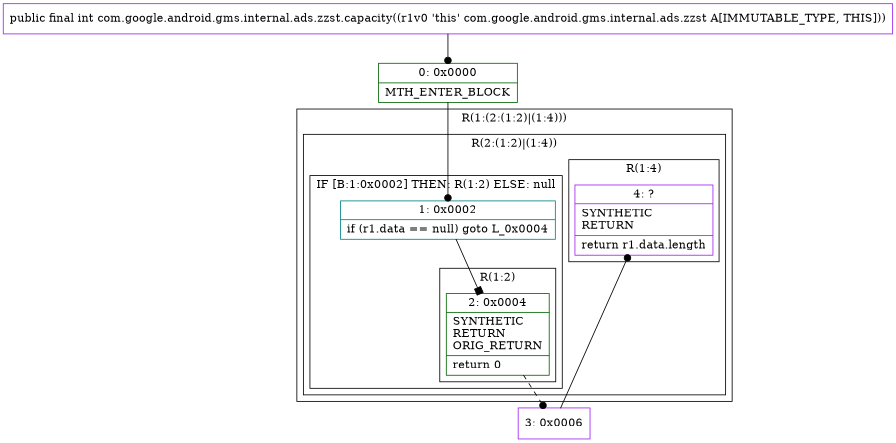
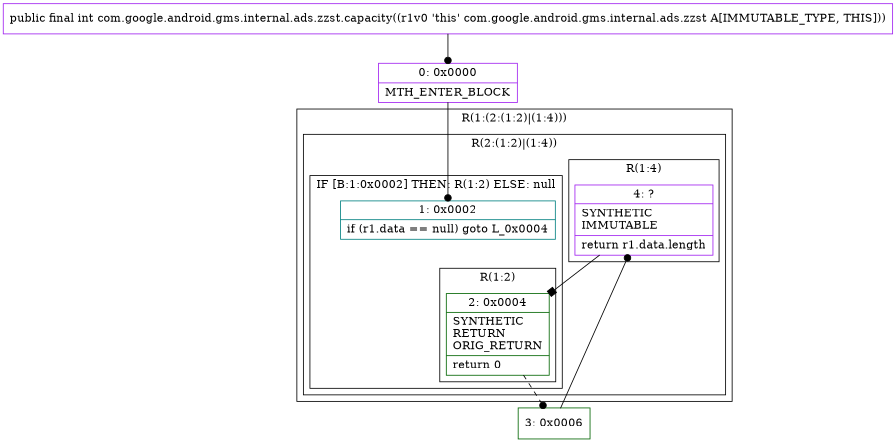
node "0: 0x0000": color darkgreen -> purple
node "4: ?": text "RETURN" -> "IMMUTABLE"
edge "1: 0x0002" -> "2: 0x0004": now "4: ?" -> "2: 0x0004"
node "3: 0x0006": color purple -> darkgreen
